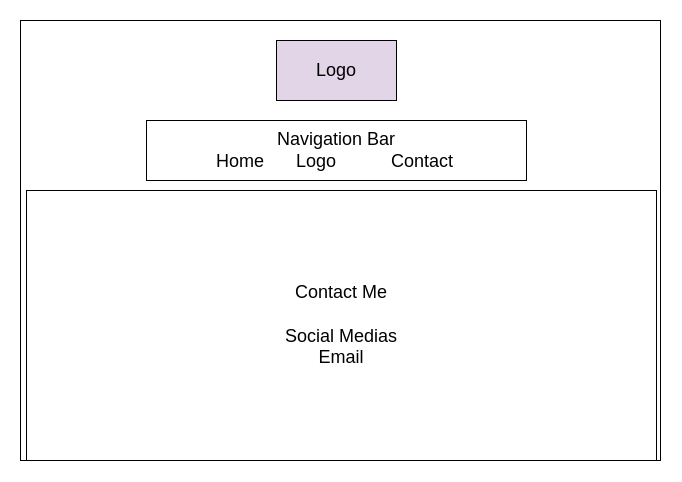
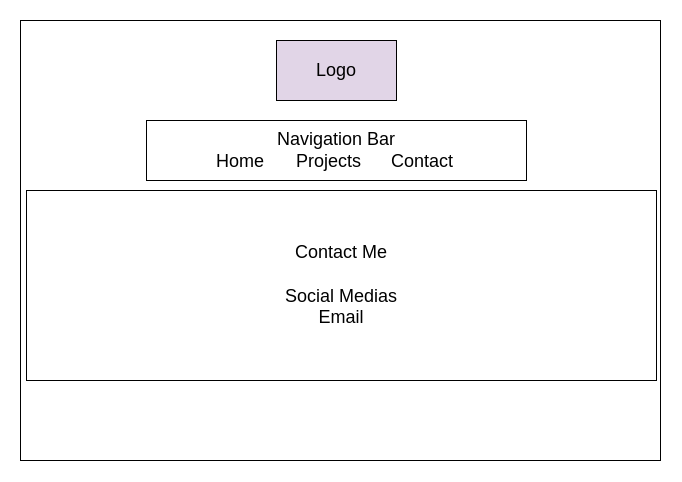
node "Navigation Bar Home Logo Contact": label "Navigation Bar Home Logo Contact" -> "Navigation Bar Home Projects Contact"
node "Contact Me Social Medias Email": size 630x270 -> 630x190
